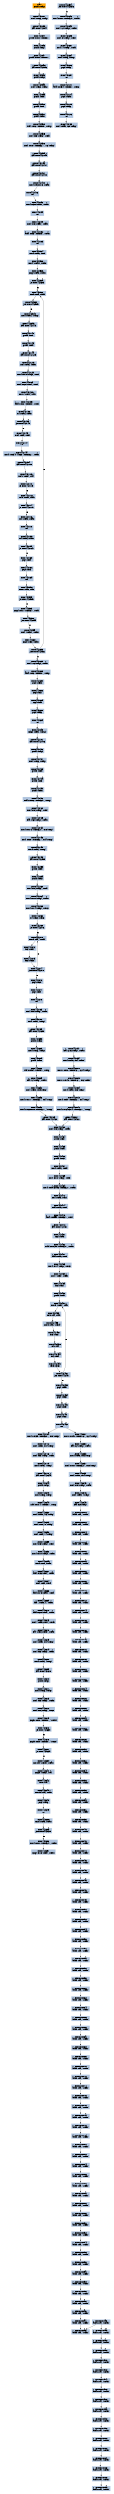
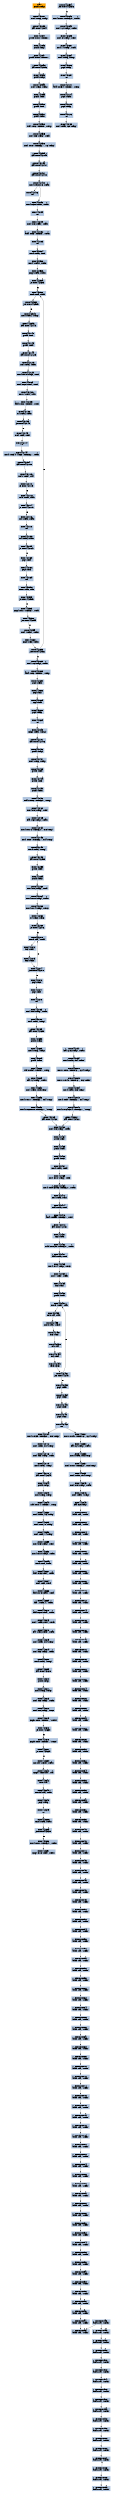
edge "0x004421b6 ret" -> "0x004421bc movl 0x30(%eax), %eax": now "0x004421b0 movl %fs:0x18, %eax" -> "0x004421bc movl 0x30(%eax), %eax"
node "0x00442640 cmpb (%ecx), %al": label "0x00442640 cmpb (%ecx), %al" -> "0x00442640 cmpb (%movzbl), %al"
edge "0x000000c4 addb %al, (%eax)" -> "0x000000c6 addb %al, (%eax)": reversed
